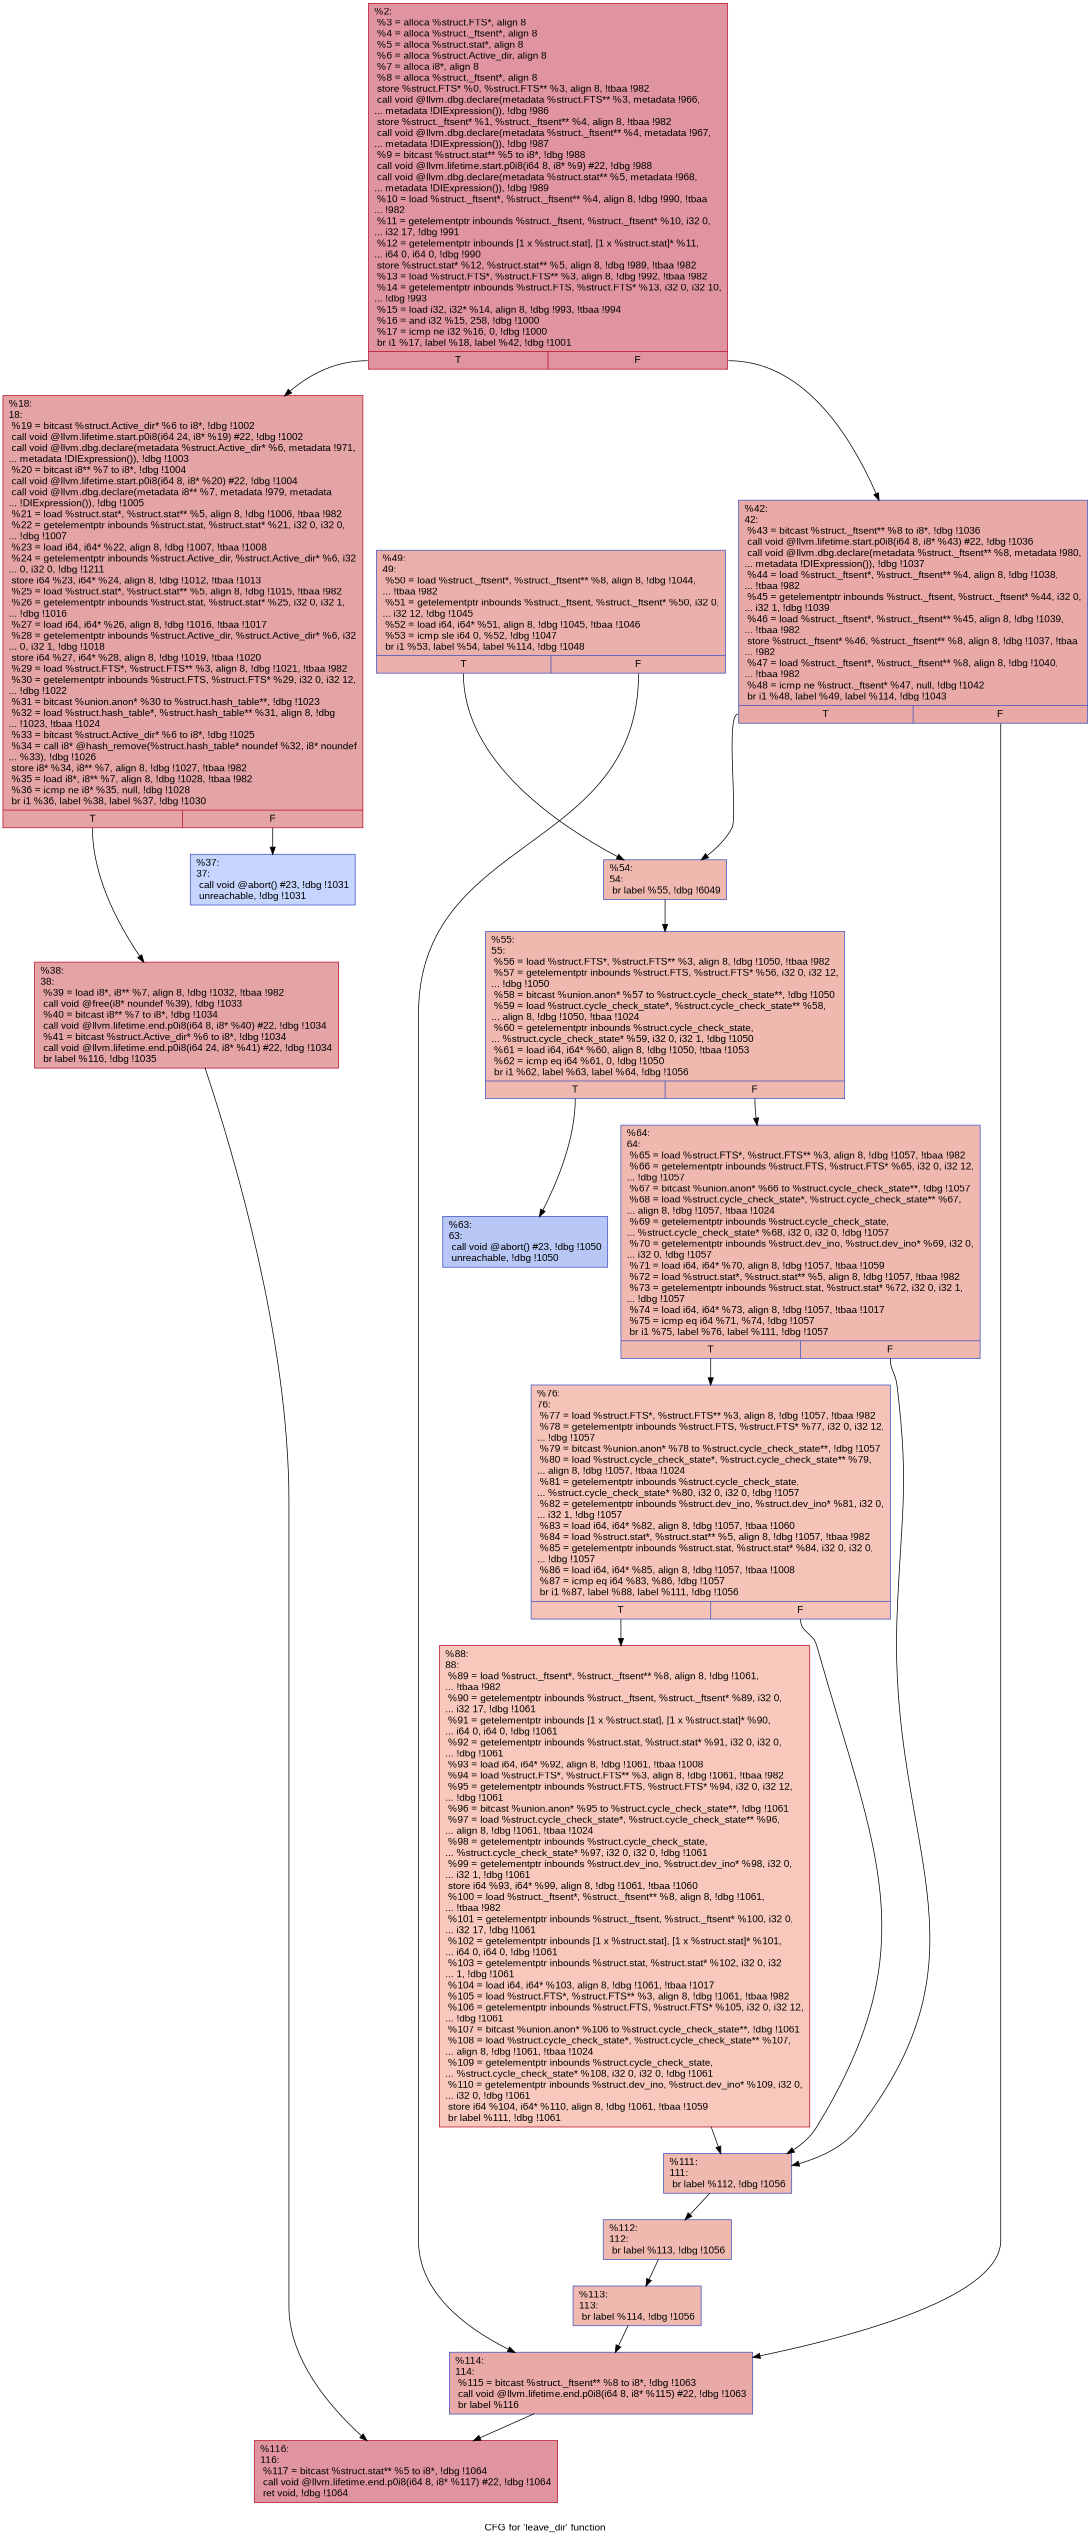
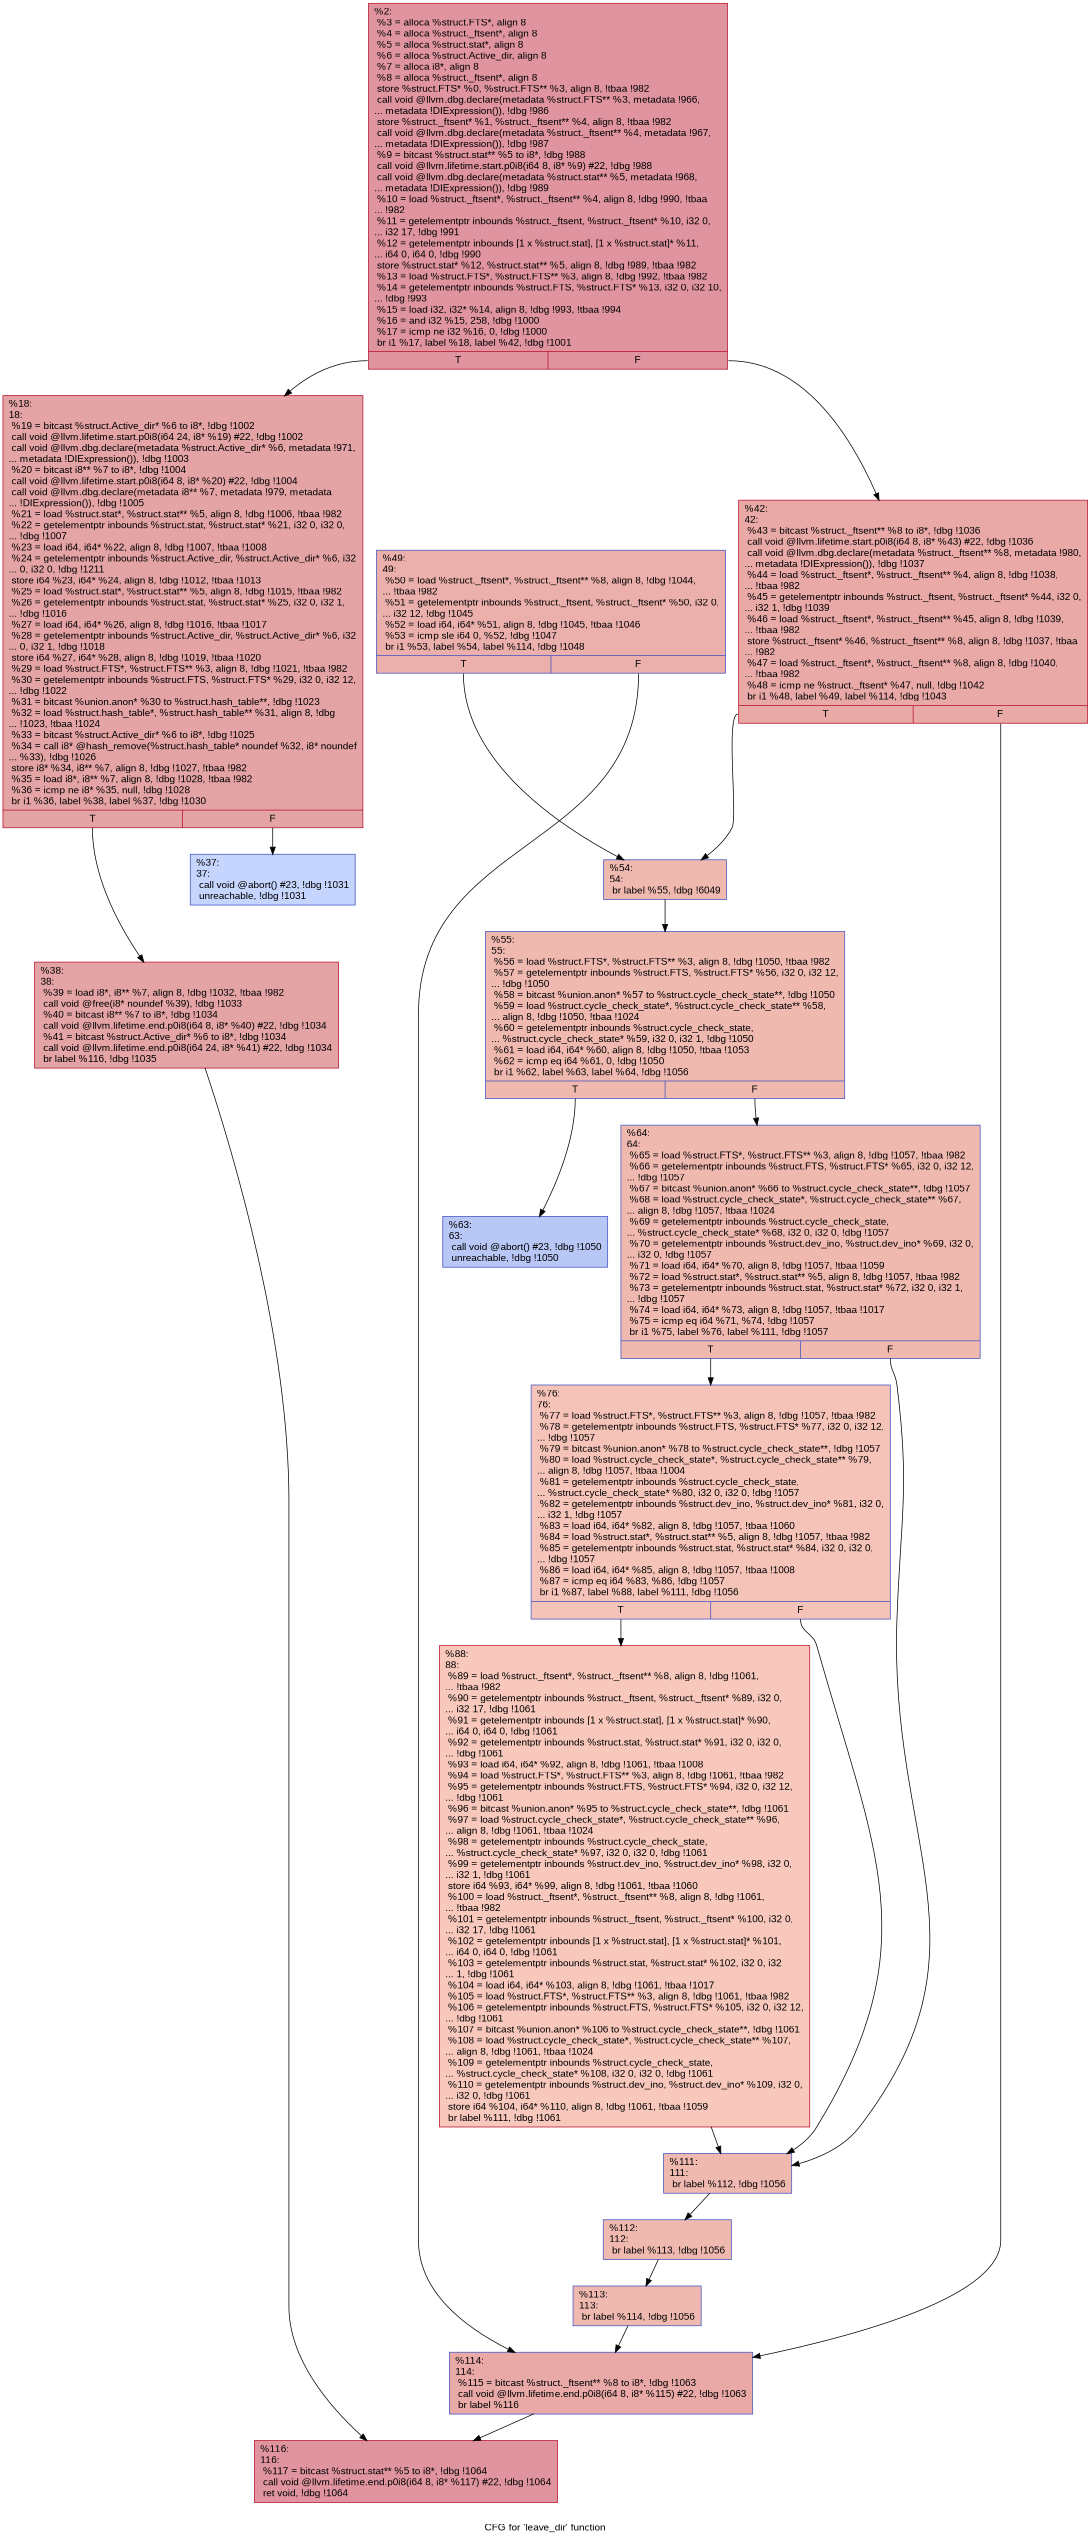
node "%42:": color #3d50c3ff -> #b70d28ff
node "%76:": text "... align 8, !dbg !1057, !tbaa !1024" -> "... align 8, !dbg !1057, !tbaa !1004"
